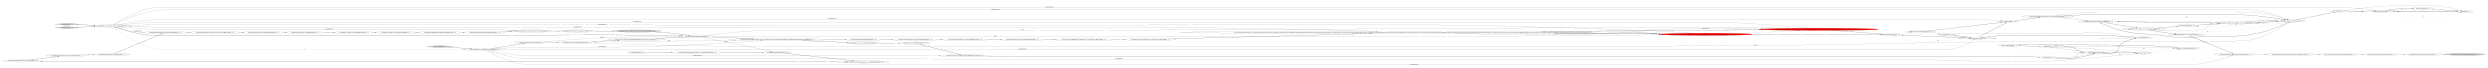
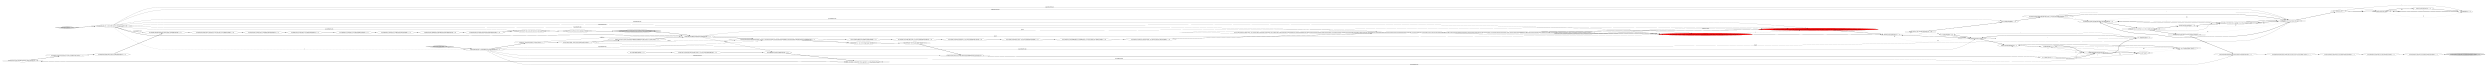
node "testProgressListener['0', '1', '0']": removed
edge "i < expectedNumResults@@@35@@@['0', '0', '1']" -> "latch.await()@@@39@@@['1', '1', '1']": now "i < expectedNumResults@@@35@@@['0', '0', '1']" -> "threads(i(.start()@@@32@@@['0', '0', '1']"
